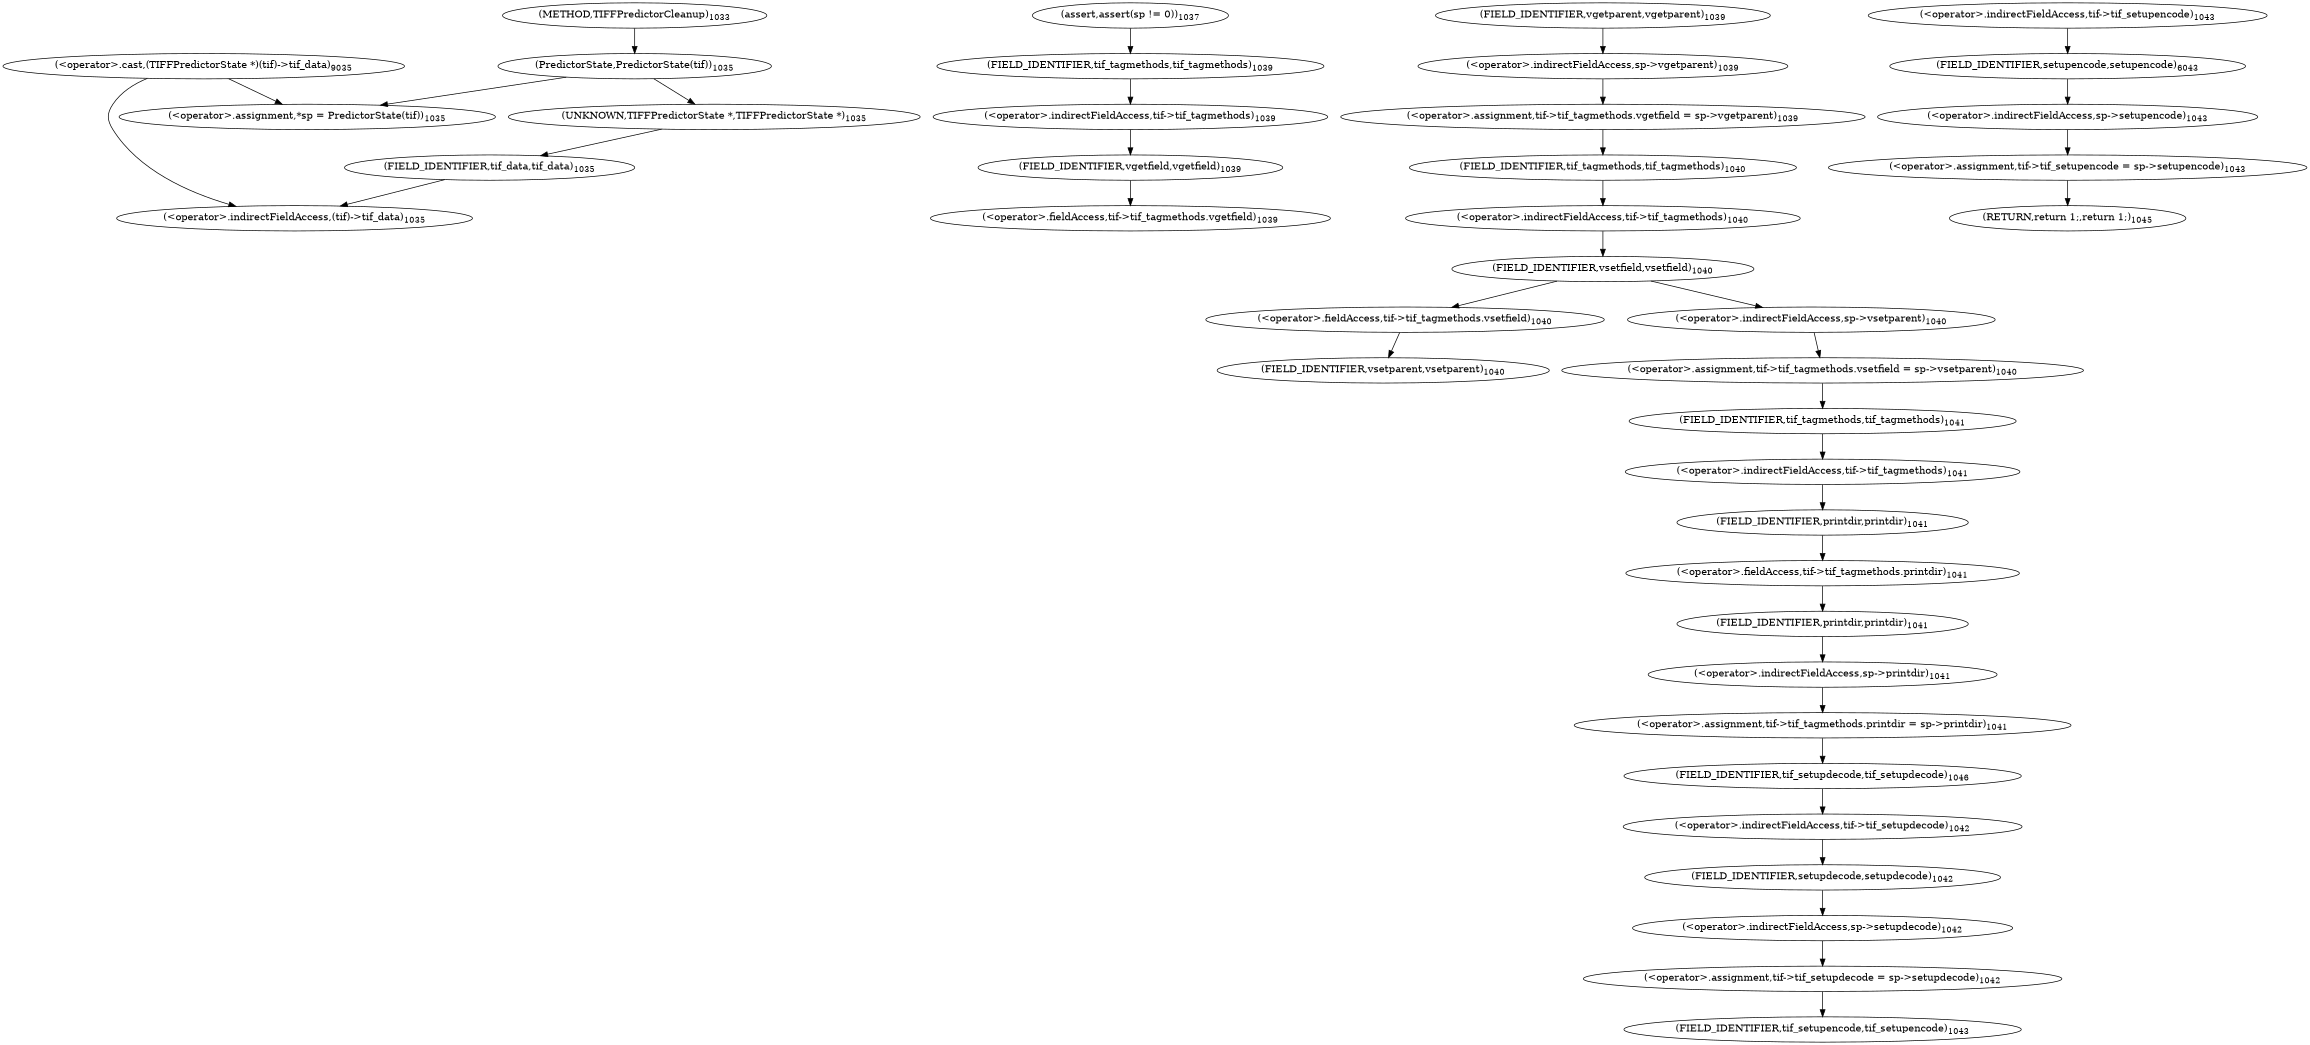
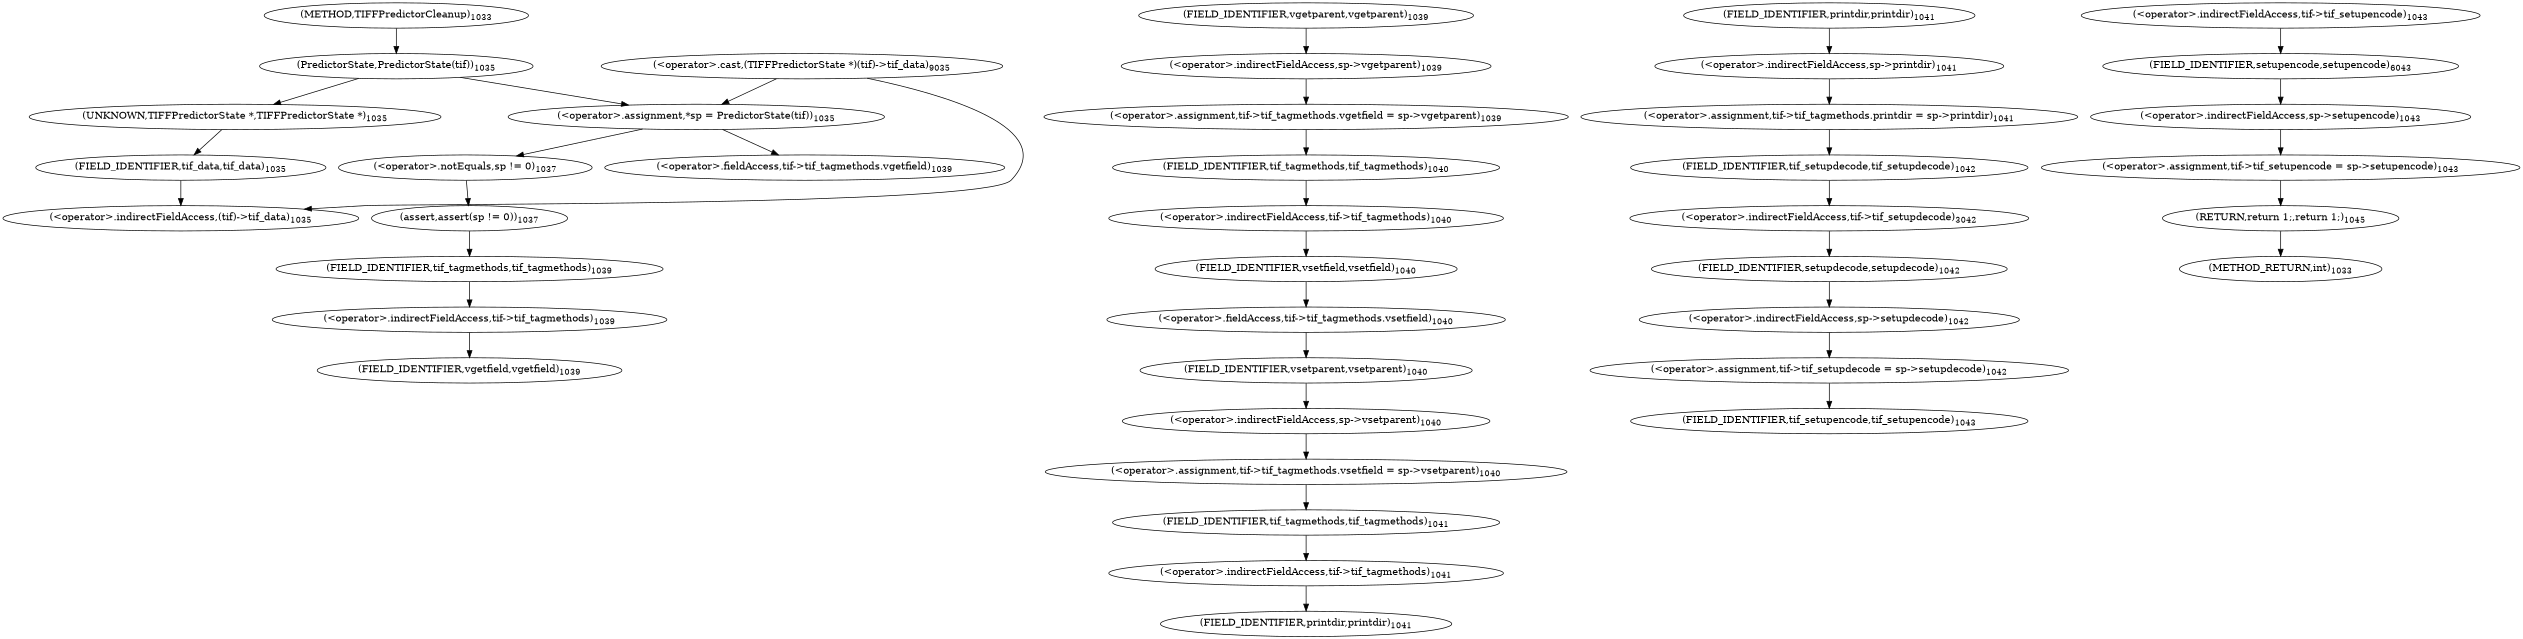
node "(<operator>.notEquals,sp != 0)": added
edge "(FIELD_IDENTIFIER,vgetfield,vgetfield)" -> "(<operator>.fieldAccess,tif->tif_tagmethods.vgetfield)": now "(<operator>.assignment,*sp = PredictorState(tif))" -> "(<operator>.fieldAccess,tif->tif_tagmethods.vgetfield)"
node "(METHOD_RETURN,int)": added
edge "(FIELD_IDENTIFIER,vsetfield,vsetfield)" -> "(<operator>.indirectFieldAccess,sp->vsetparent)": now "(FIELD_IDENTIFIER,vsetparent,vsetparent)" -> "(<operator>.indirectFieldAccess,sp->vsetparent)"
node "(<operator>.fieldAccess,tif->tif_tagmethods.printdir)": removed
node "(FIELD_IDENTIFIER,tif_setupdecode,tif_setupdecode)": text "1046" -> "1042"
node "(<operator>.indirectFieldAccess,tif->tif_setupdecode)": text "1042" -> "3042"
